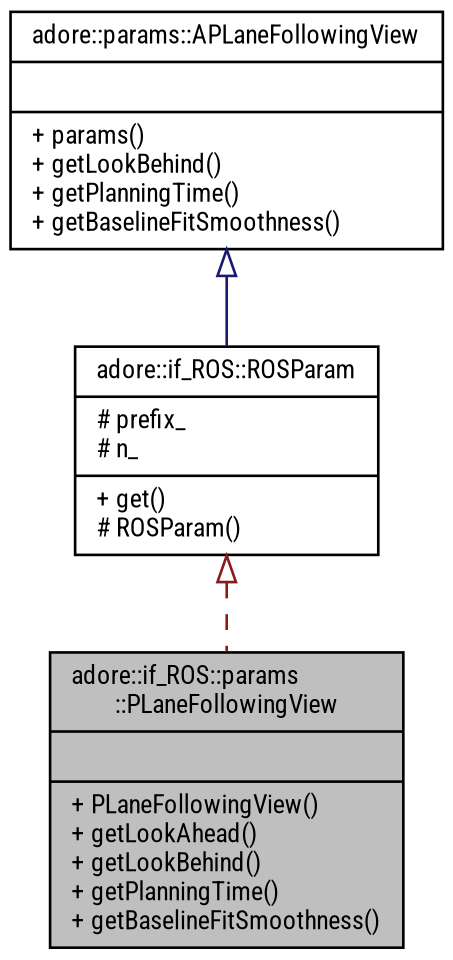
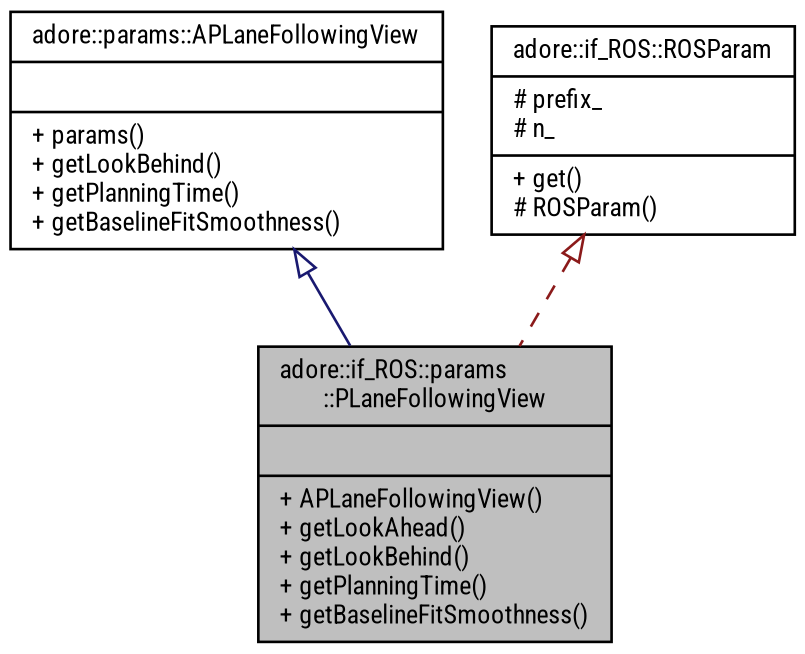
edge "adore::if_ROS::ROSParam" -> "adore::params::APLaneFollowingView": now "adore::if_ROS::params" -> "adore::params::APLaneFollowingView"
node "adore::if_ROS::params": text "+ PLaneFollowingView()" -> "+ APLaneFollowingView()"
